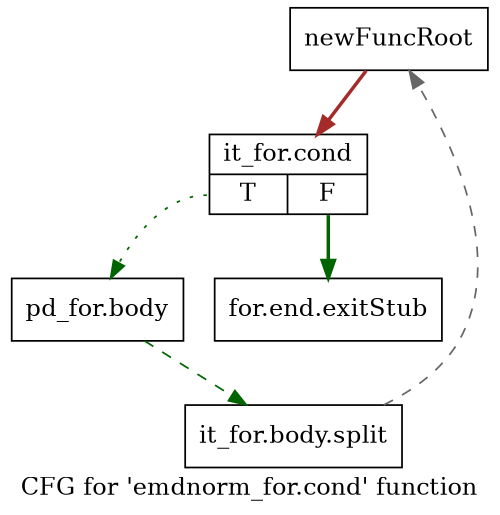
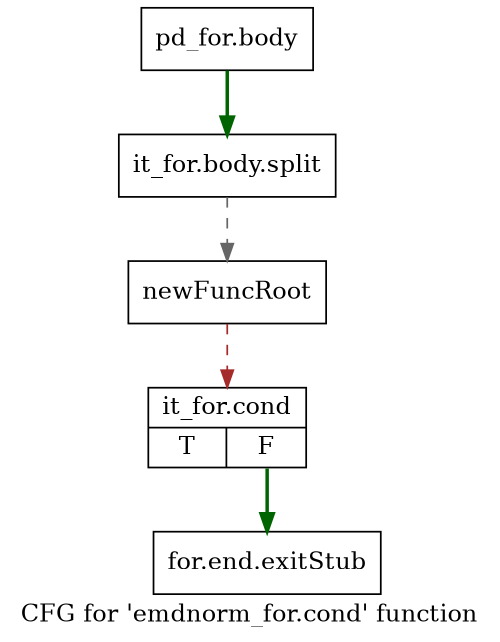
edge "newFuncRoot" -> "it_for.cond": style bold -> dashed
edge "it_for.cond" -> "pd_for.body": removed
edge "pd_for.body" -> "it_for.body.split": style dashed -> bold
